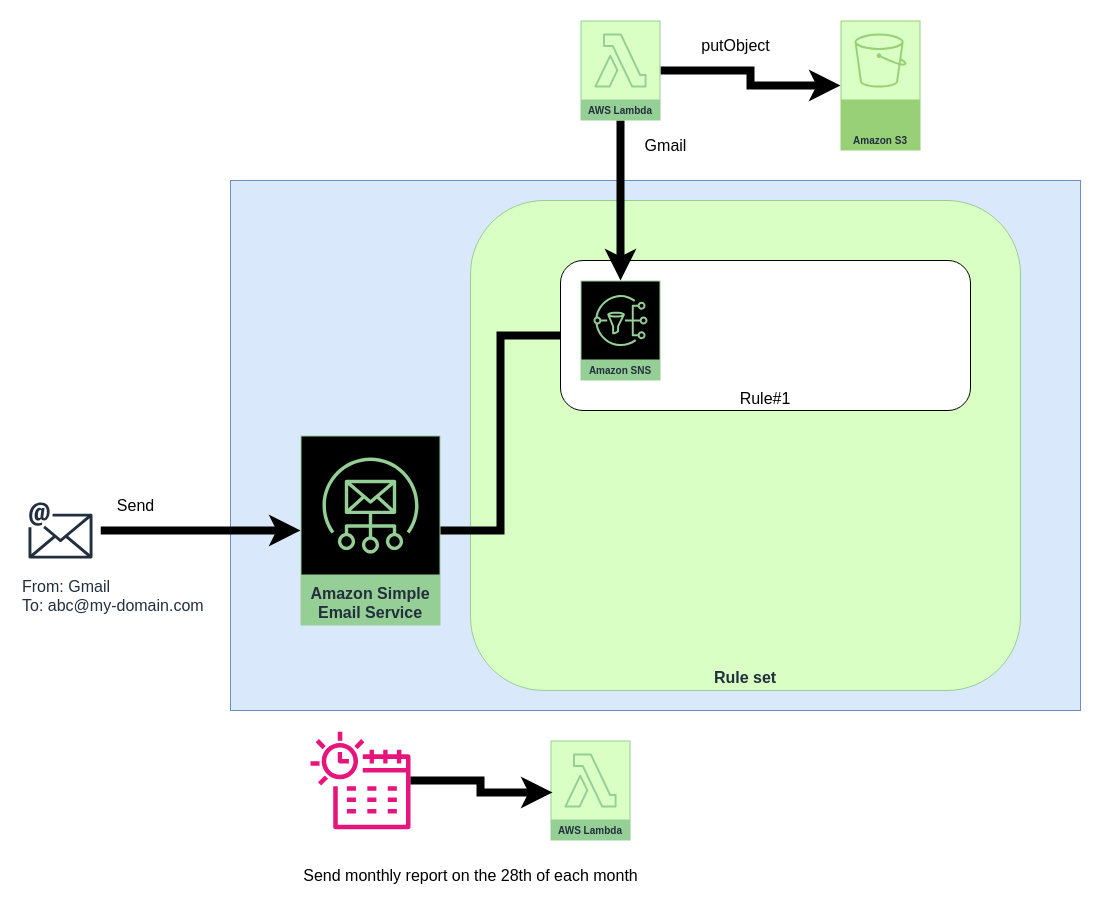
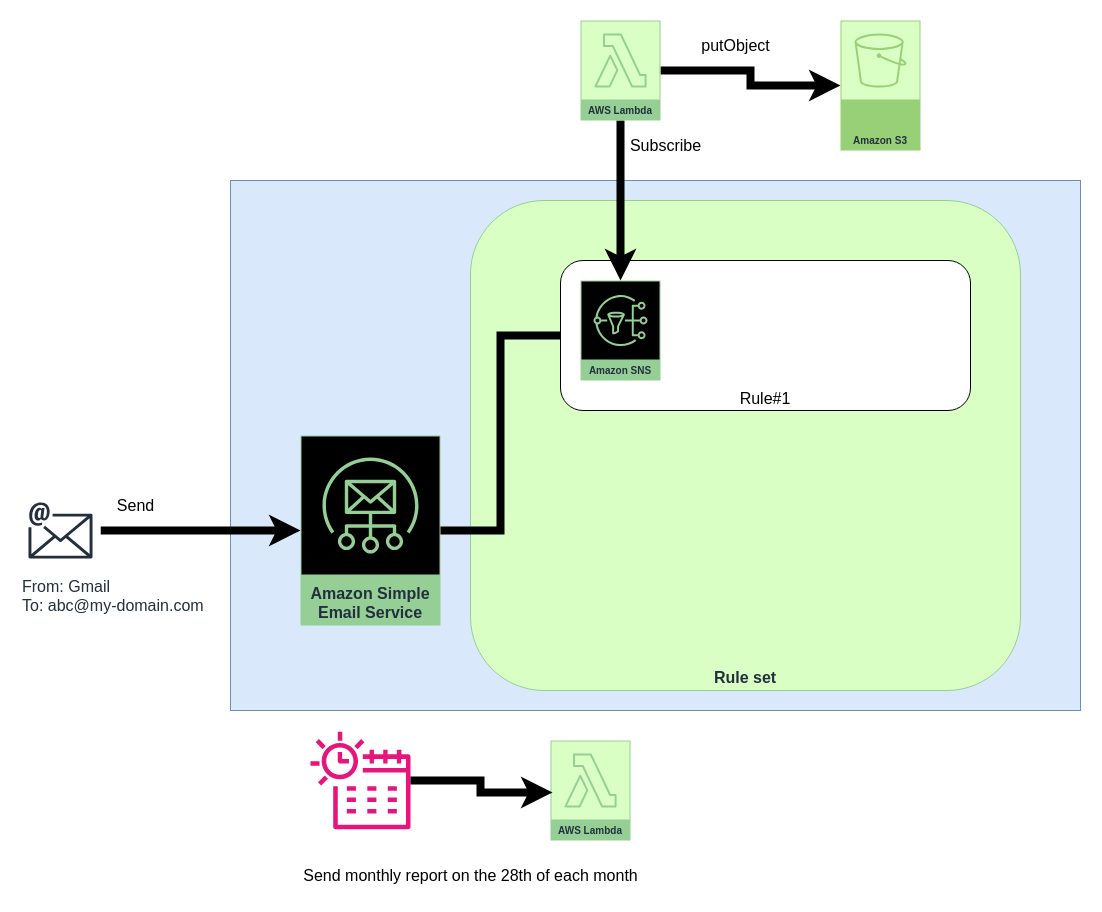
node "Gmail": label "Gmail" -> "Subscribe"
